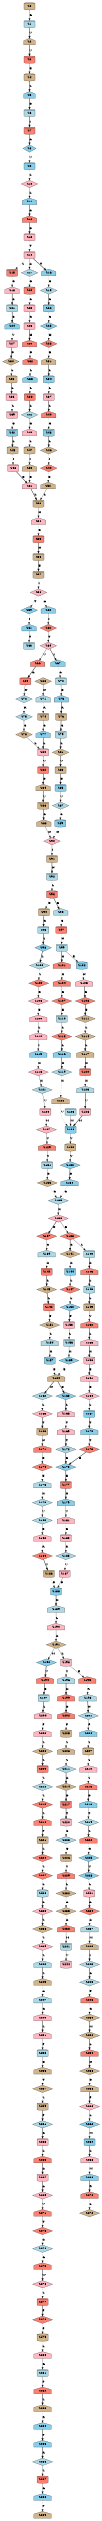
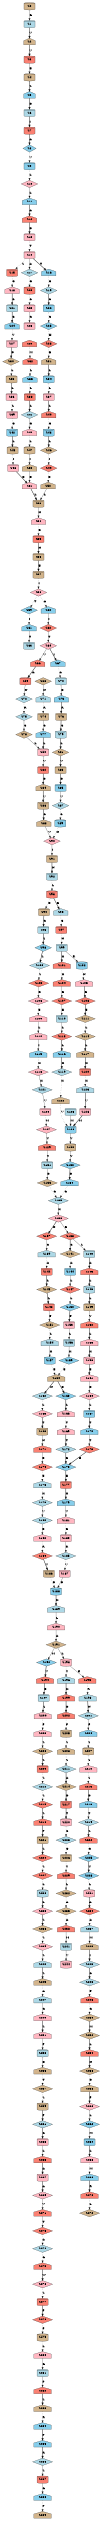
edge "S26" -> "S29": removed, label "H"
edge "S29" -> "S32": label "D" -> "M"
edge "S88" -> "S90": label "N" -> "V"
